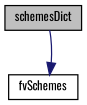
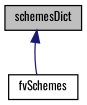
edge "schemesDict" -> "fvSchemes": reversed
